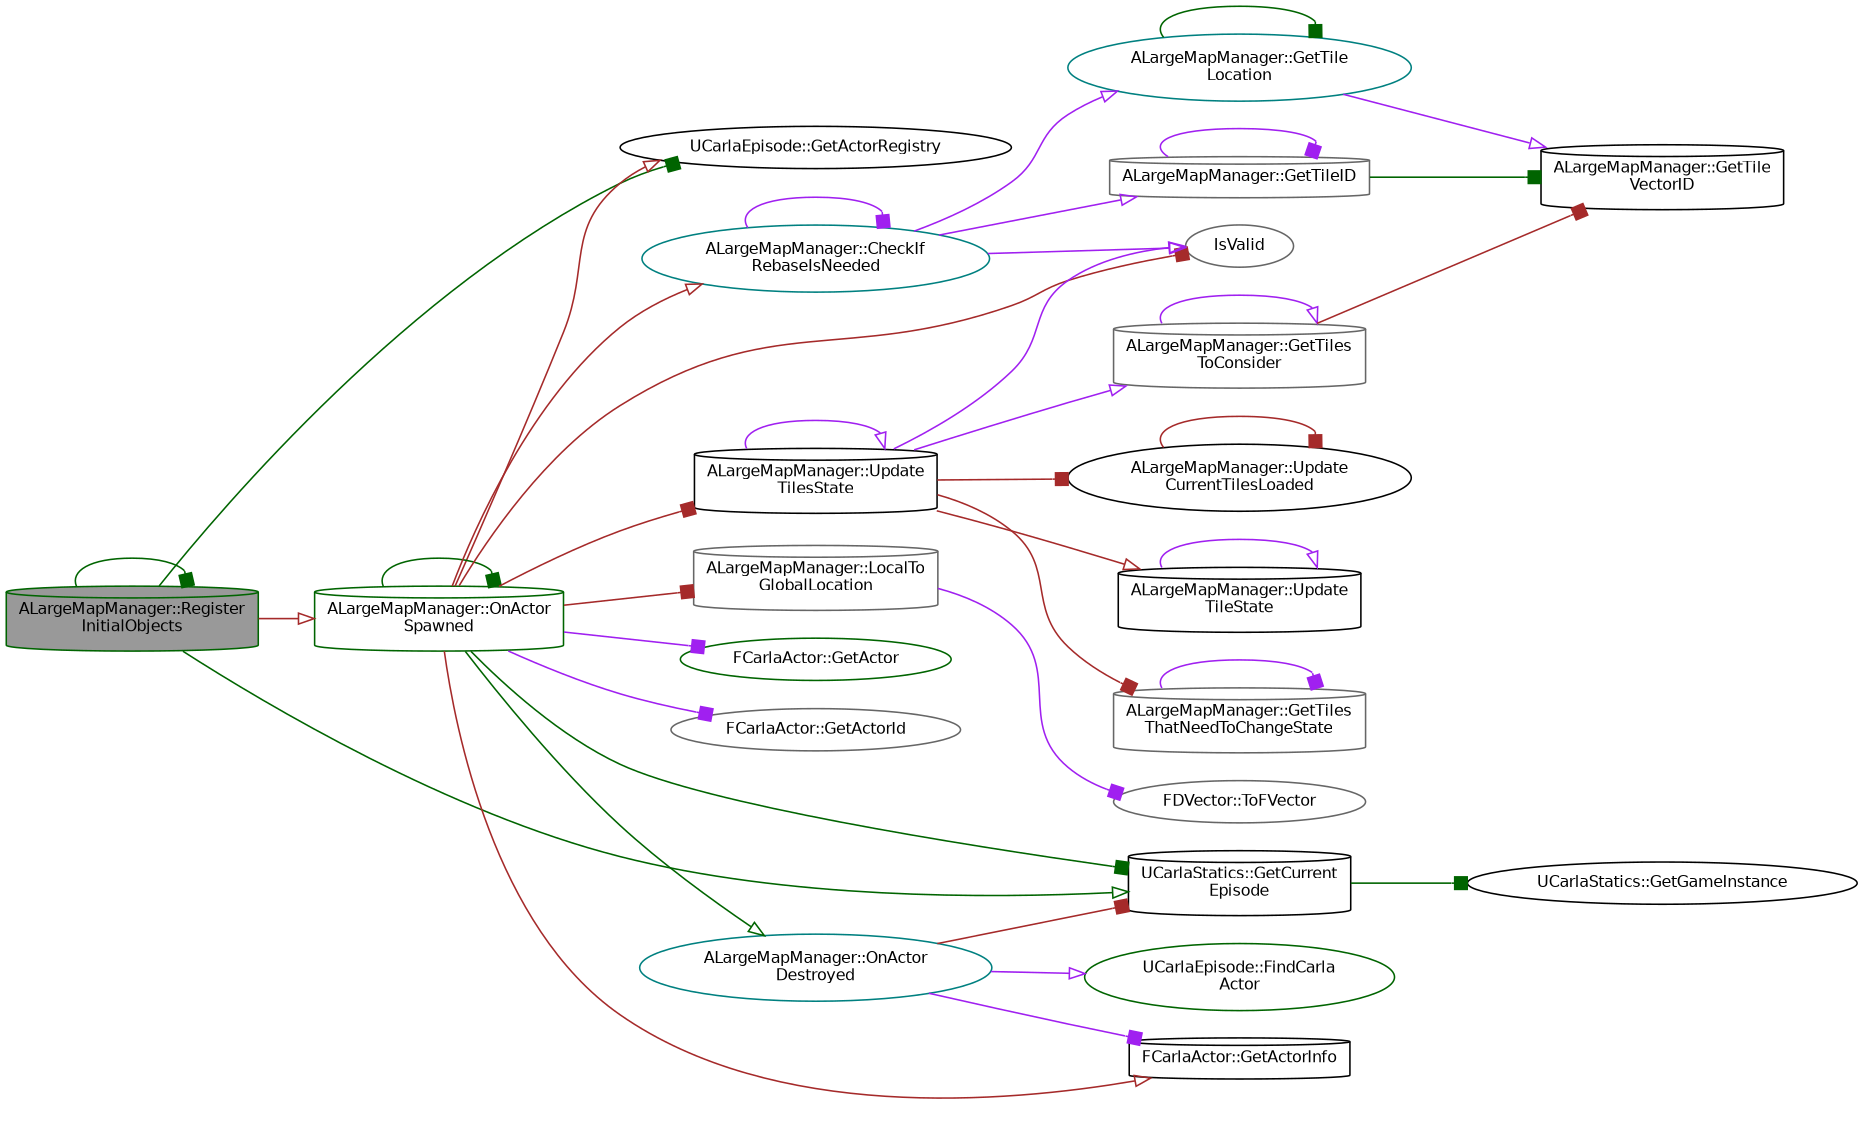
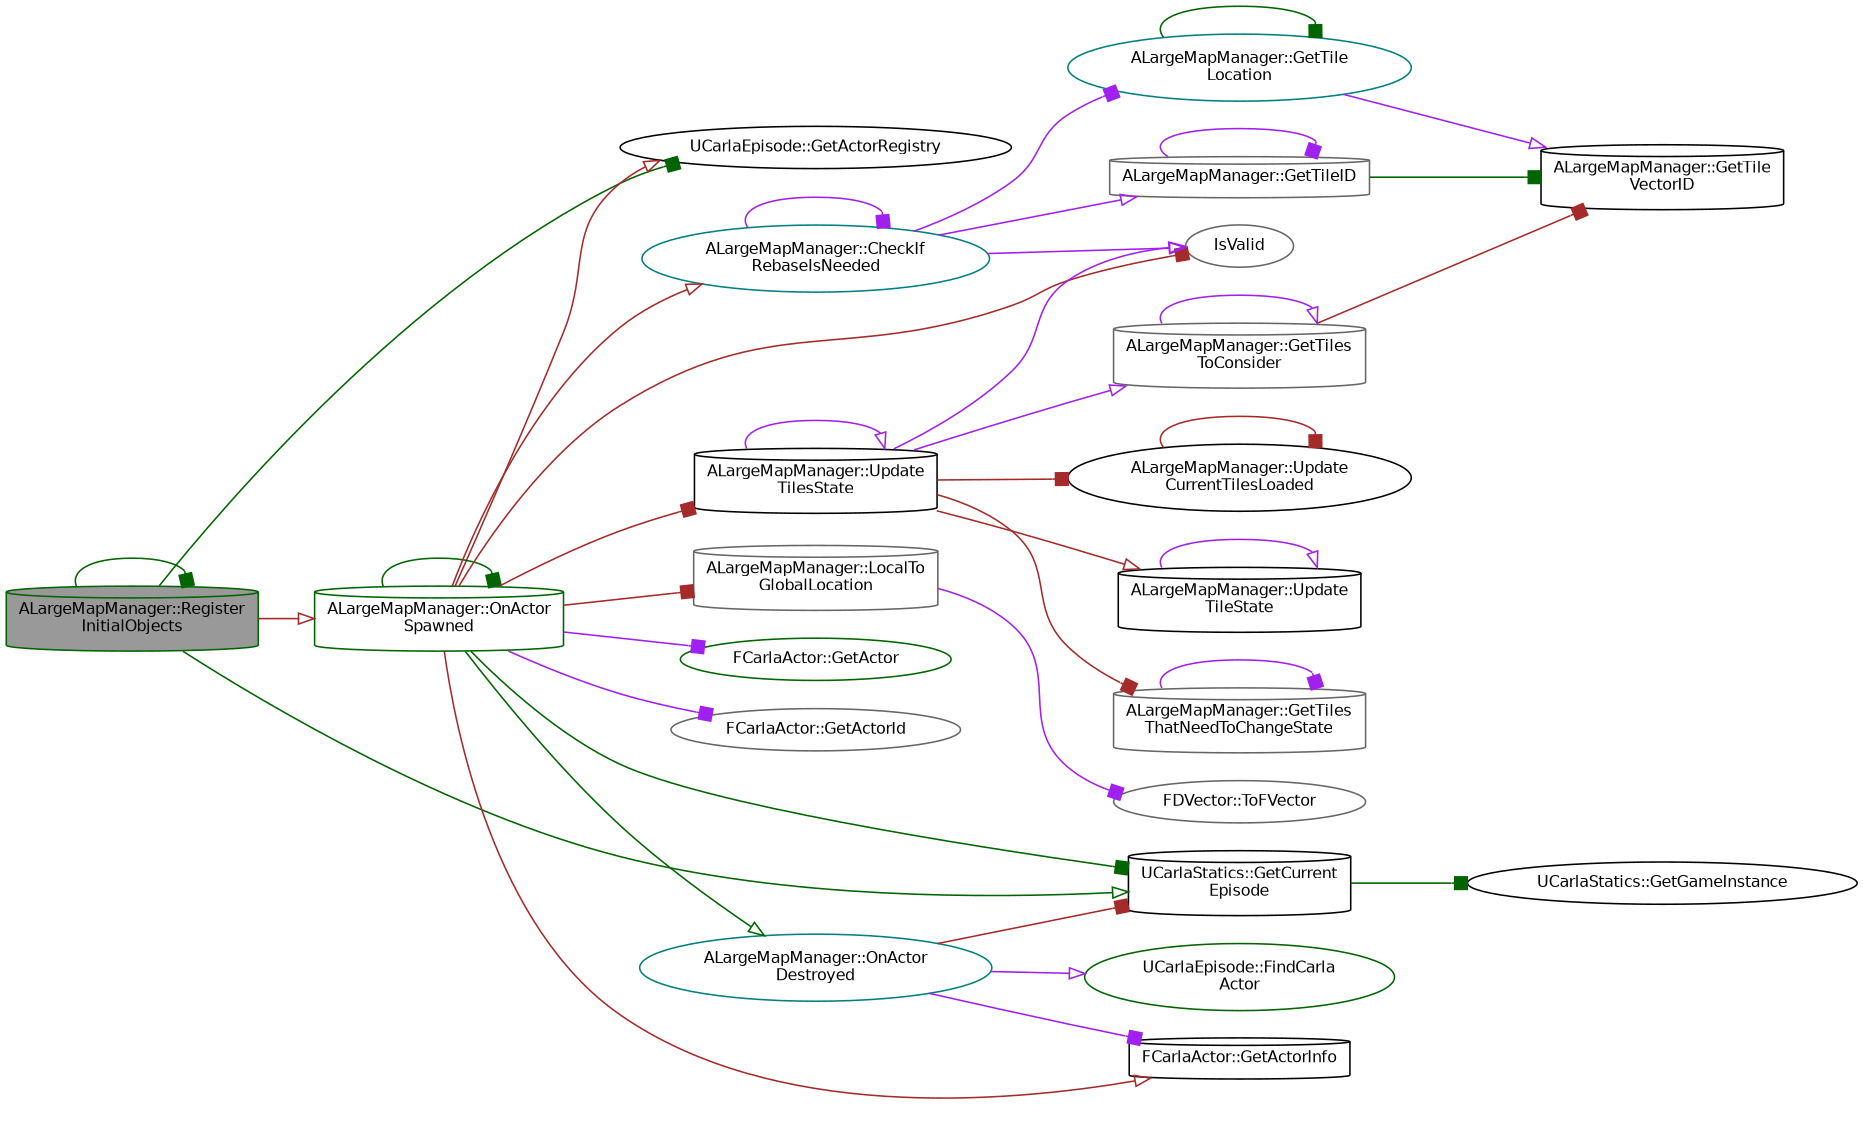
edge "ALargeMapManager::CheckIf RebaseIsNeeded" -> "ALargeMapManager::GetTile Location": arrowhead onormal -> box
